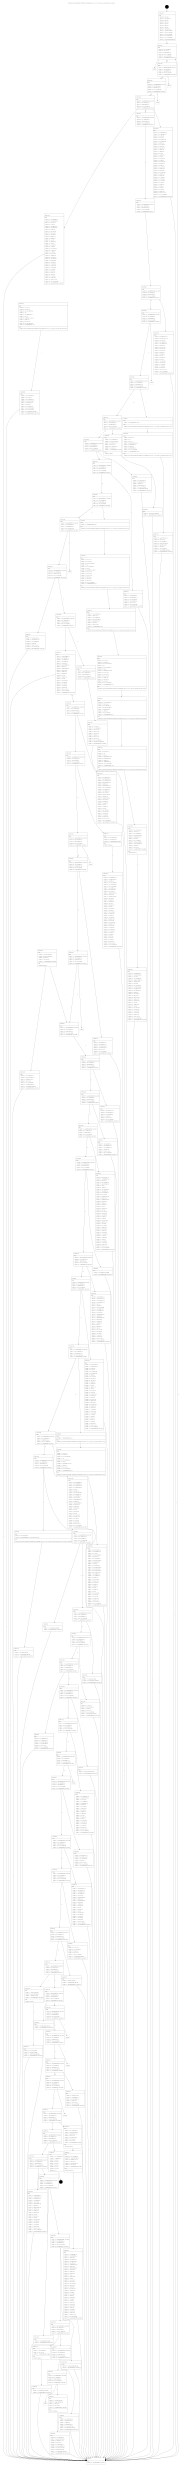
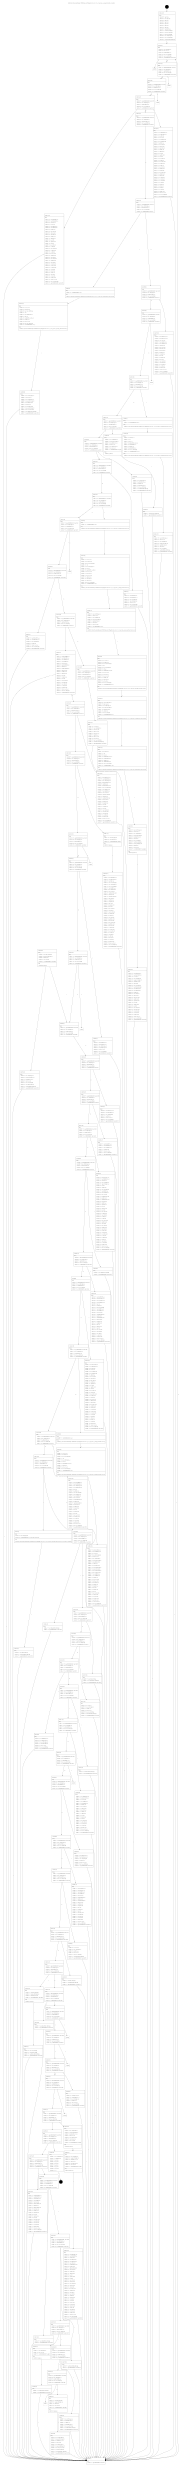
node "0x40299f [5]": added
